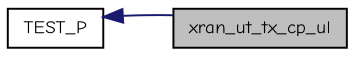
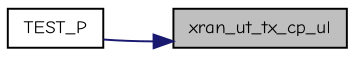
edge "xran_ut_tx_cp_ul" -> "TEST_P": reversed
